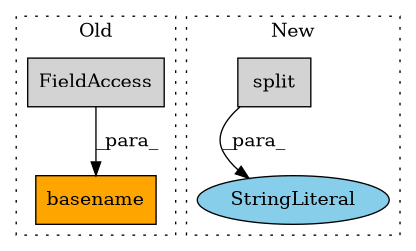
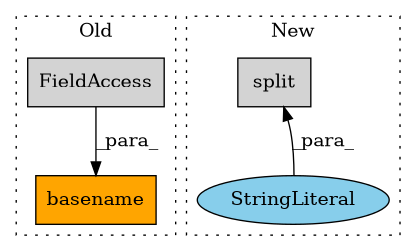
edge "split" -> "StringLiteral": reversed
